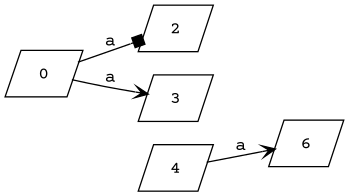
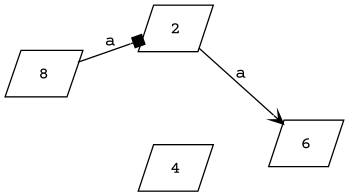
node "0": label "0" -> "8"
node "3": removed
edge "4" -> "6": now "2" -> "6"
